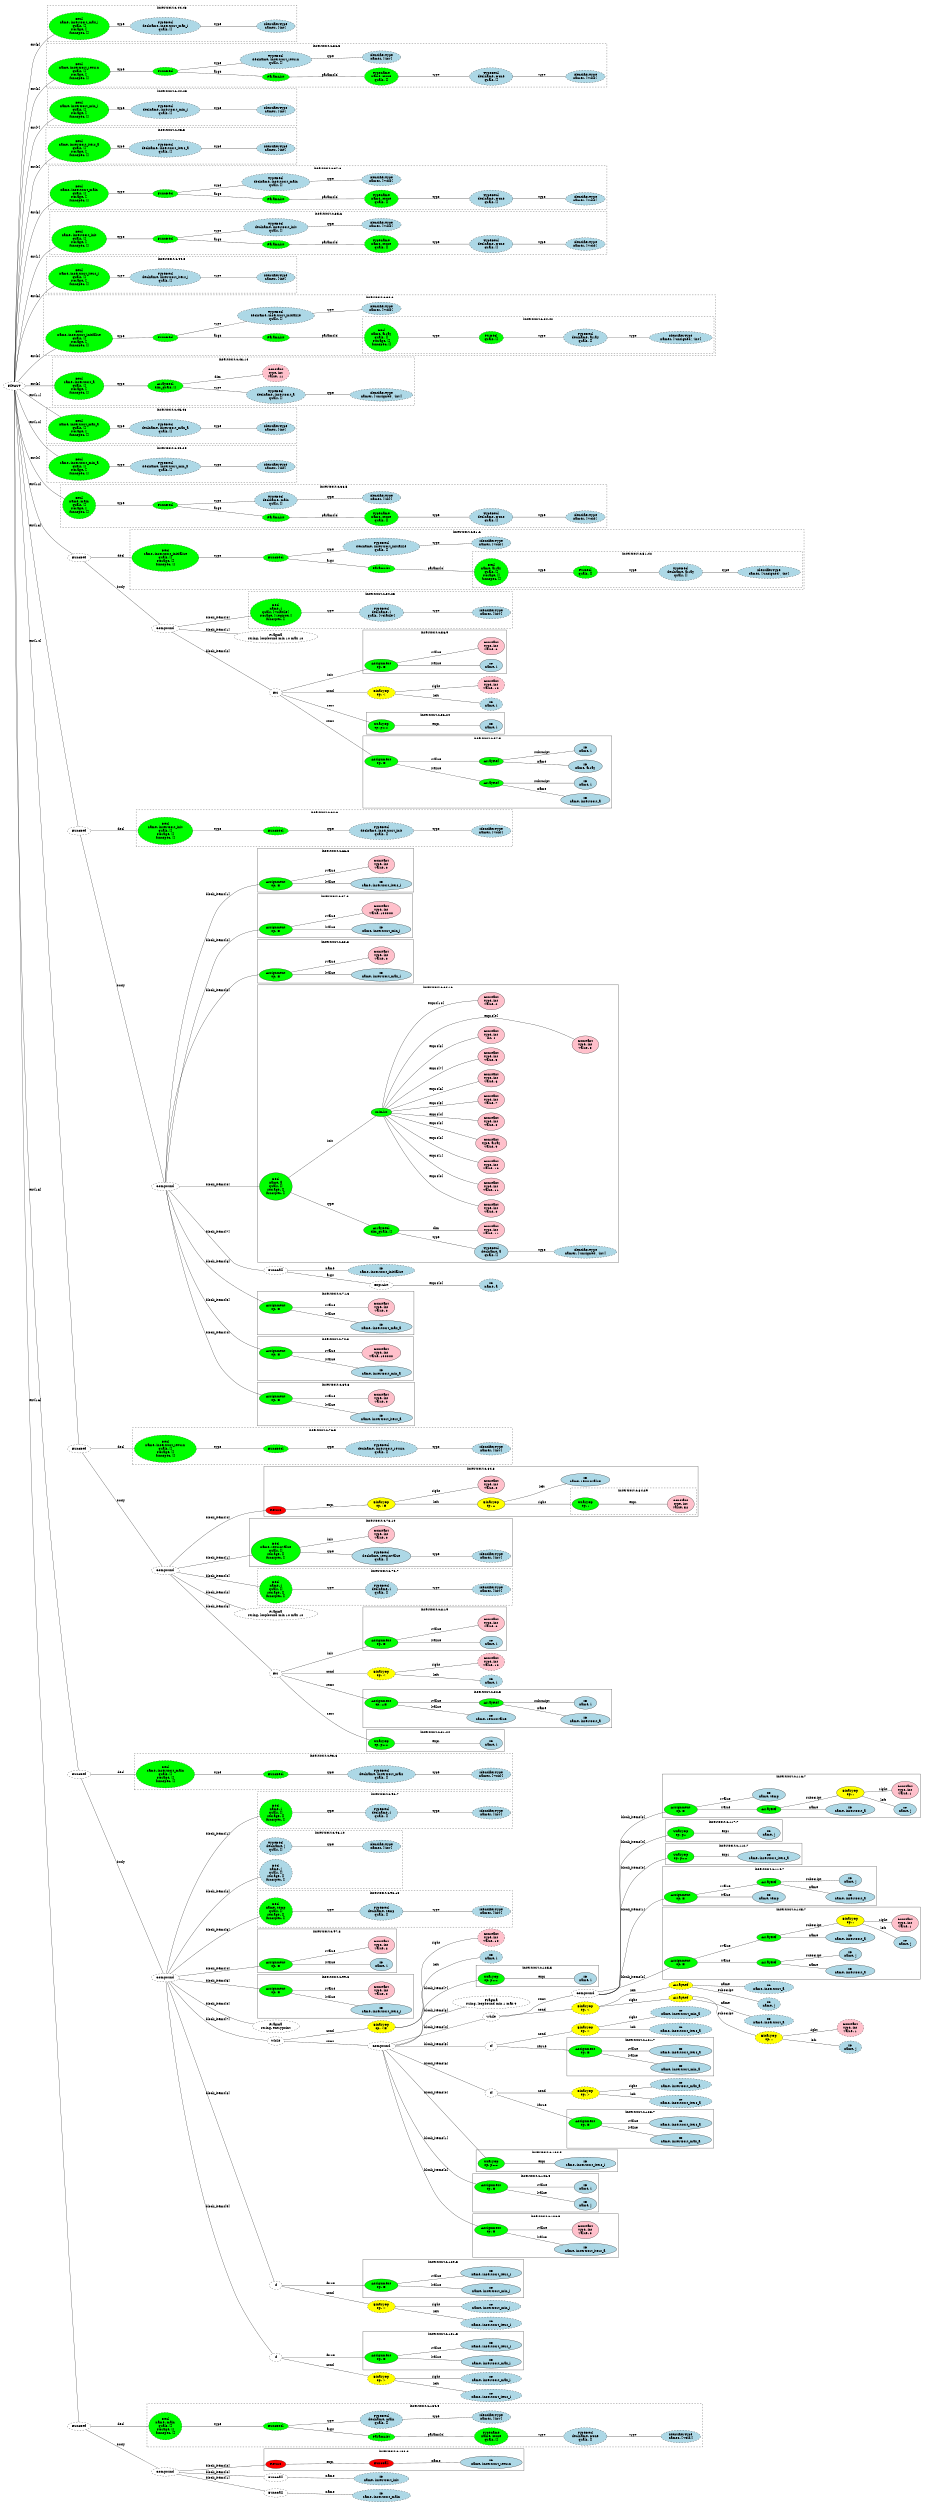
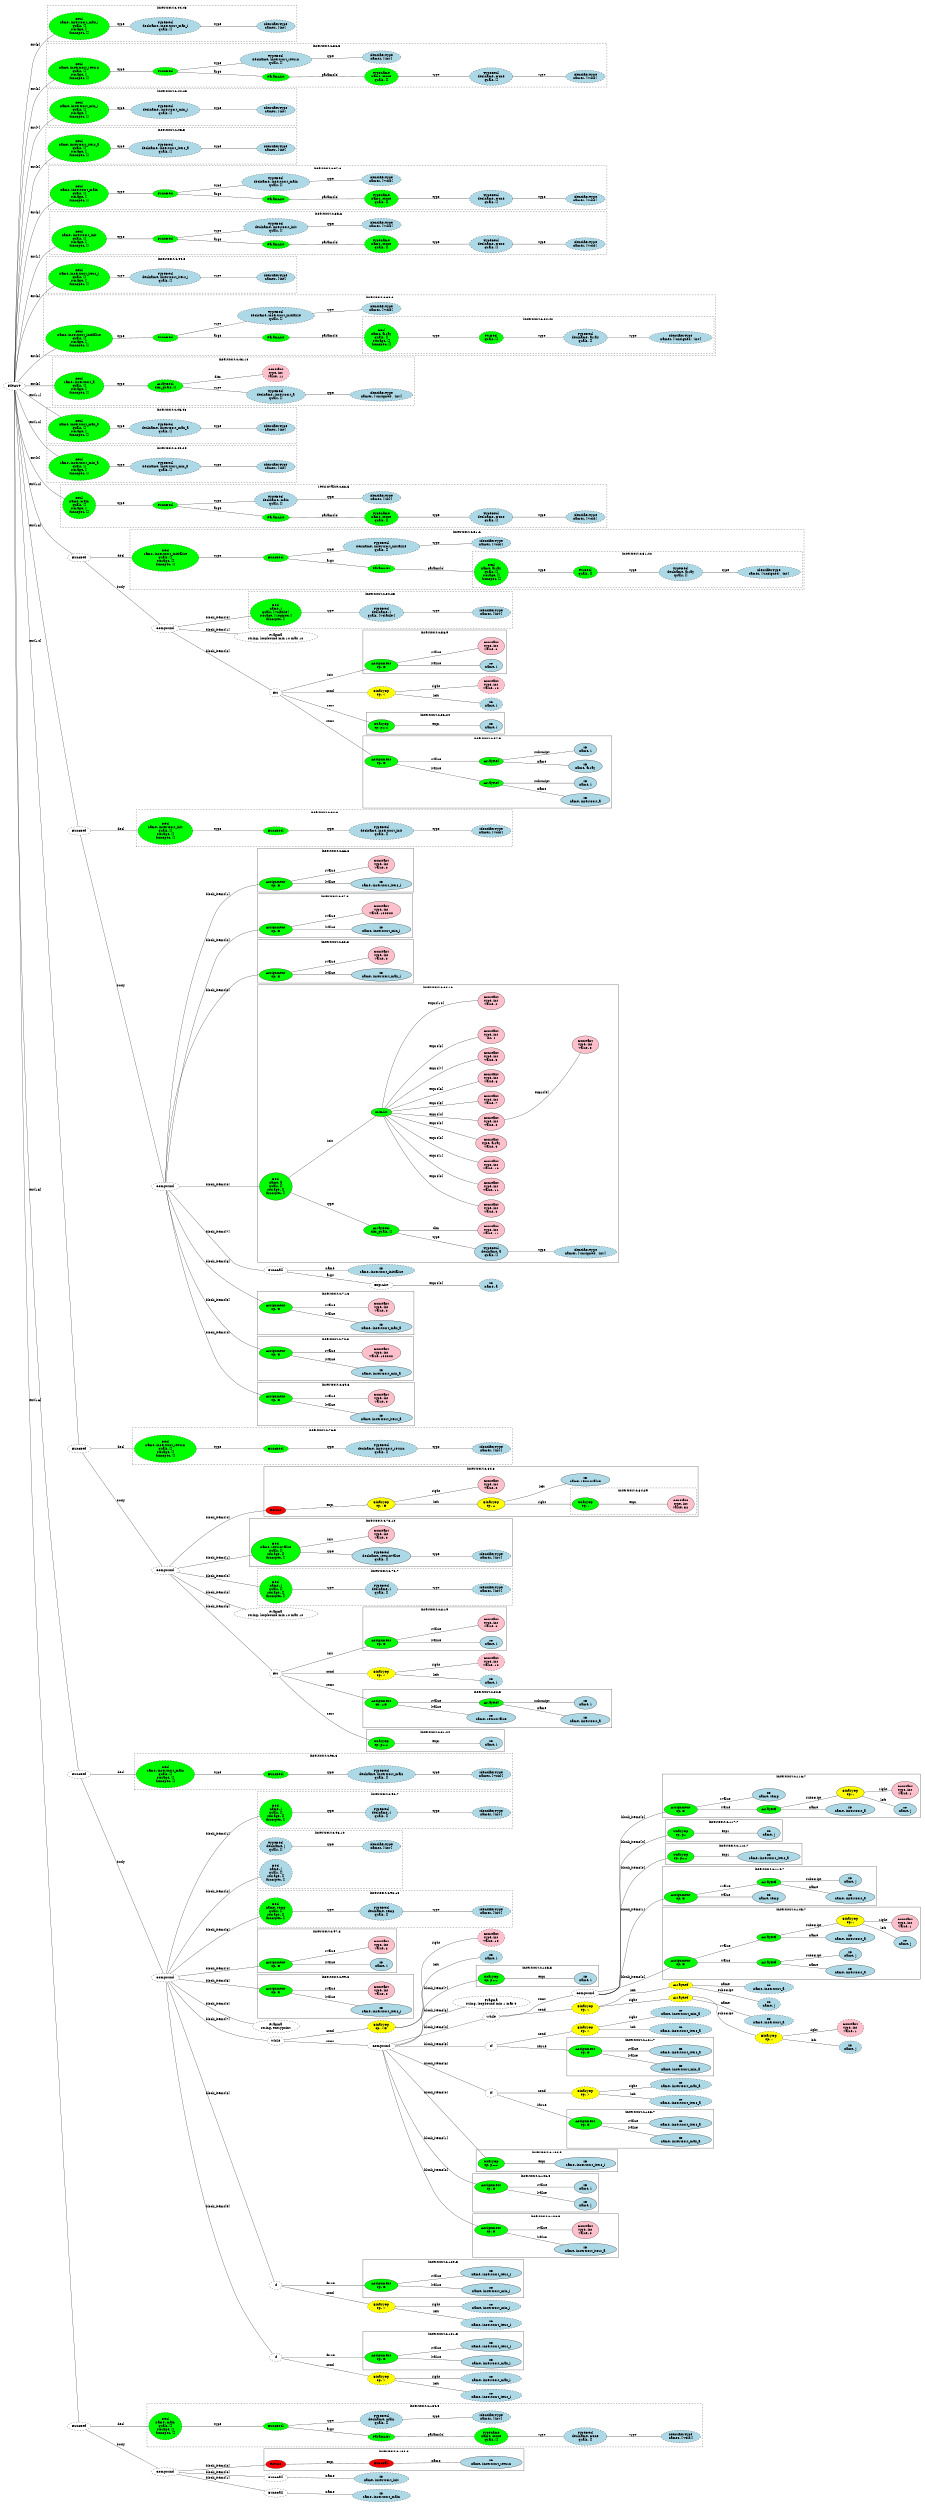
cluster "insertsort.c:38:5": label "insertsort.c:38:5" -> "returnValue.c:38:5"
edge "Constant type: int value: 3" -- "InitList": now "Constant type: int value: 3" -- "Constant type: int value: 8"
